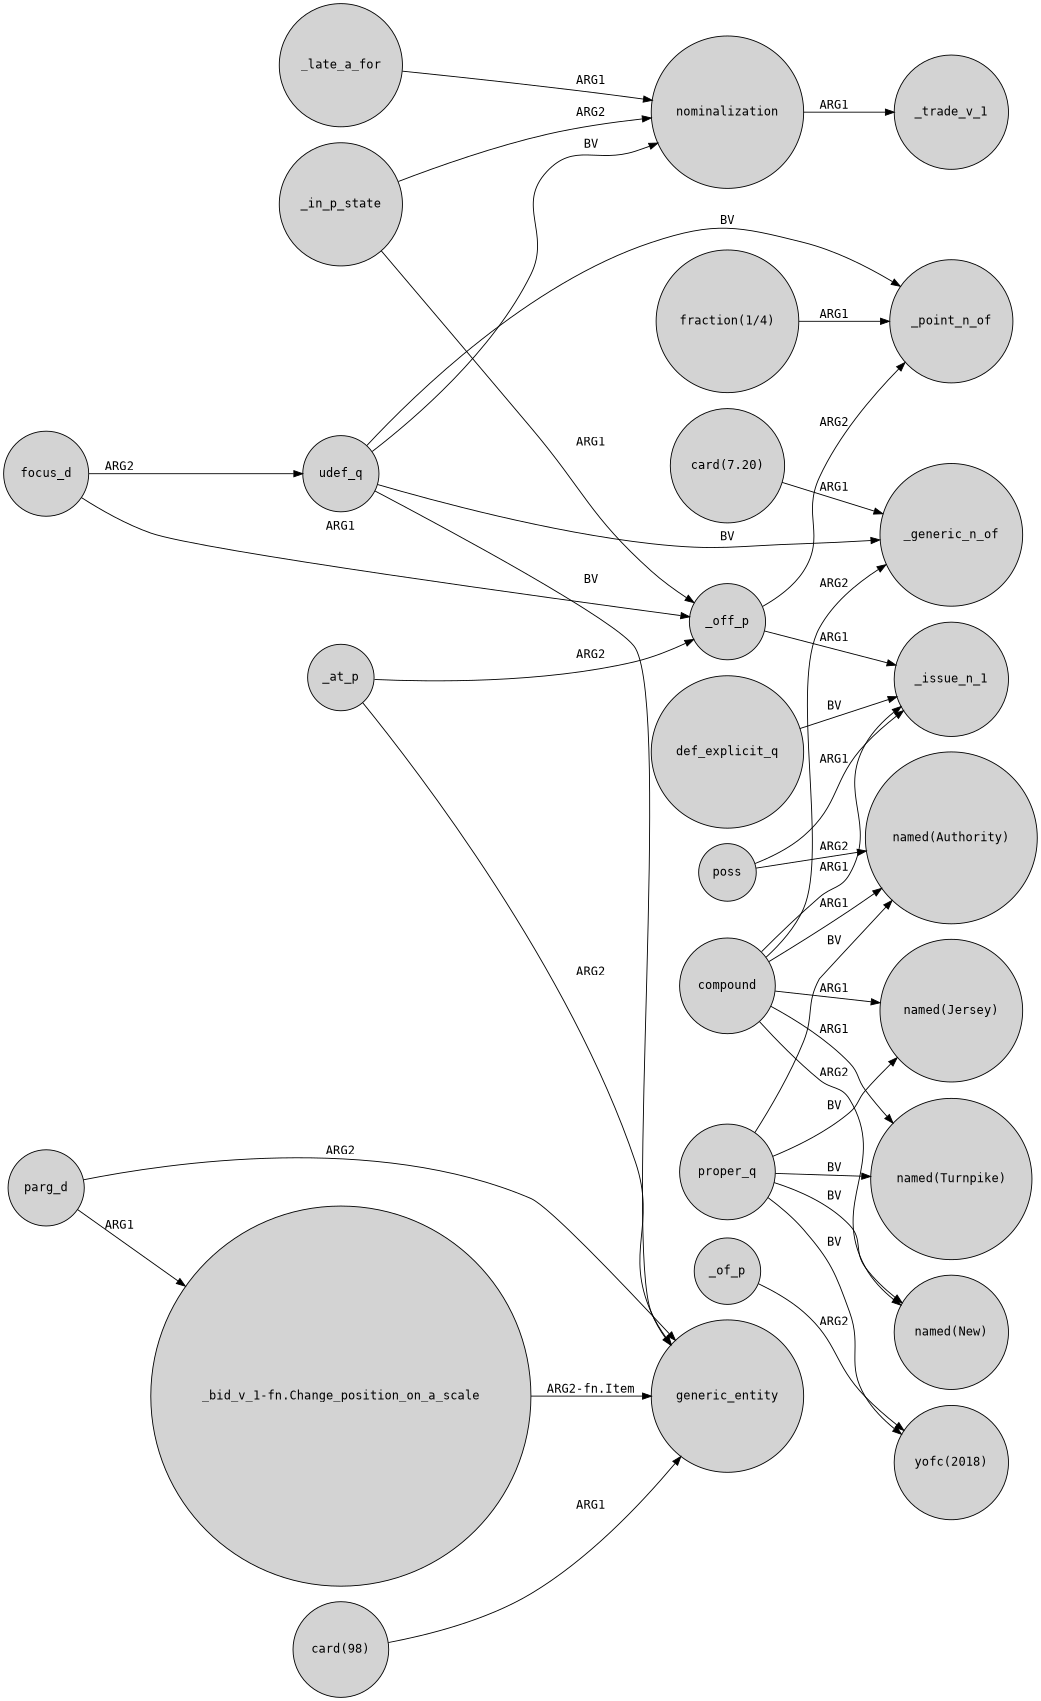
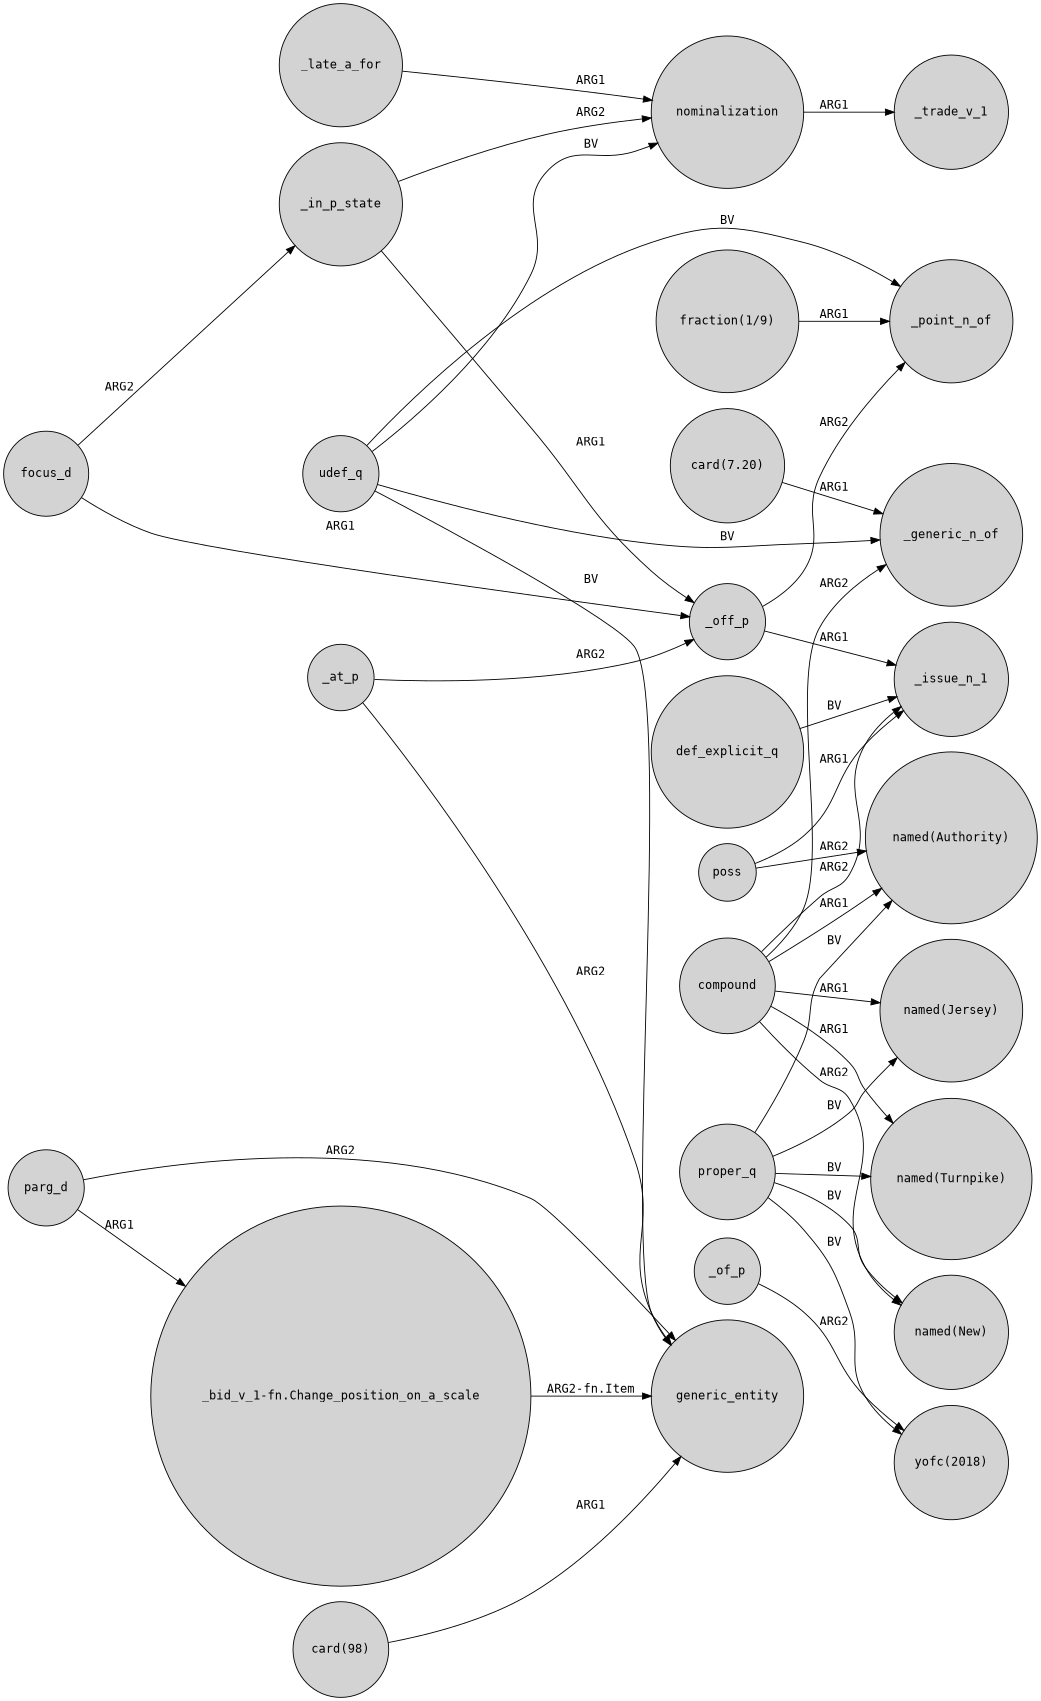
node "fraction(1/4)": label "fraction(1/4)" -> "fraction(1/9)"
edge "focus_d" -> "udef_q": now "focus_d" -> "_in_p_state"
edge "compound" -> "_issue_n_1": label "ARG1" -> "ARG2"
